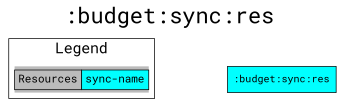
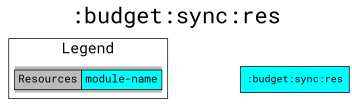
node "Resources": text "sync-name" -> "module-name"
